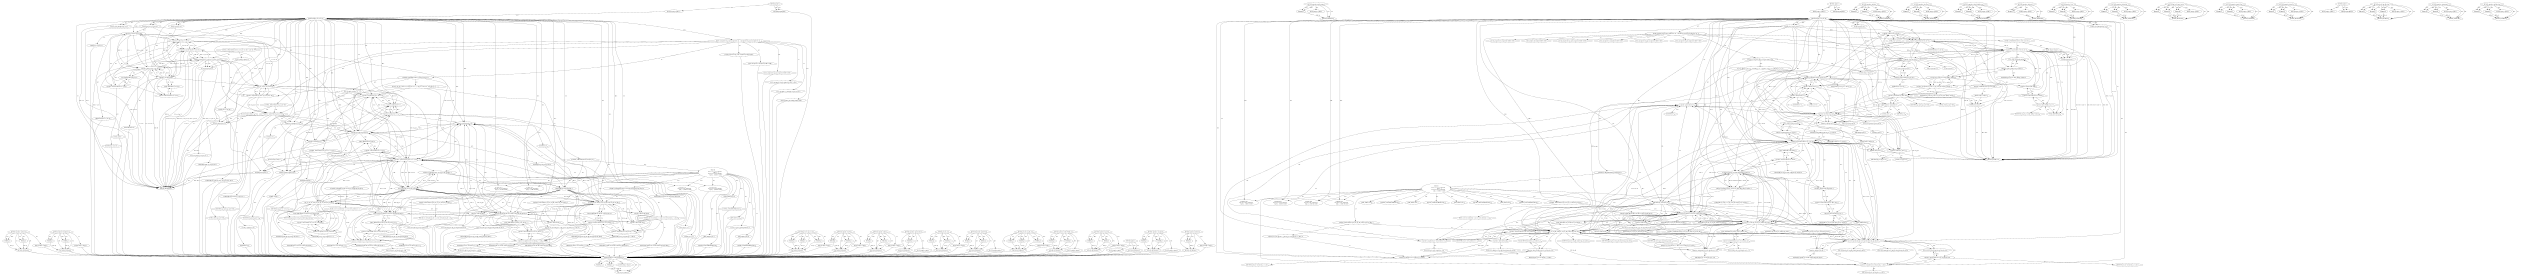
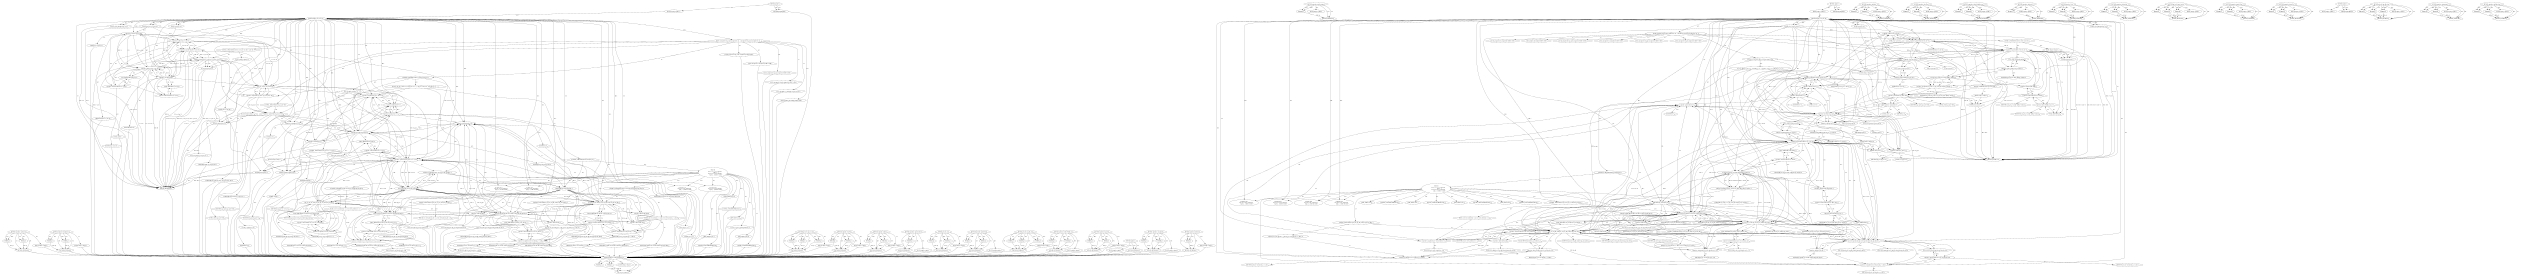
node "(IDENTIFIER,ifd,iw_get_ui16_e(&e->d[ifd],e->endian))": added
